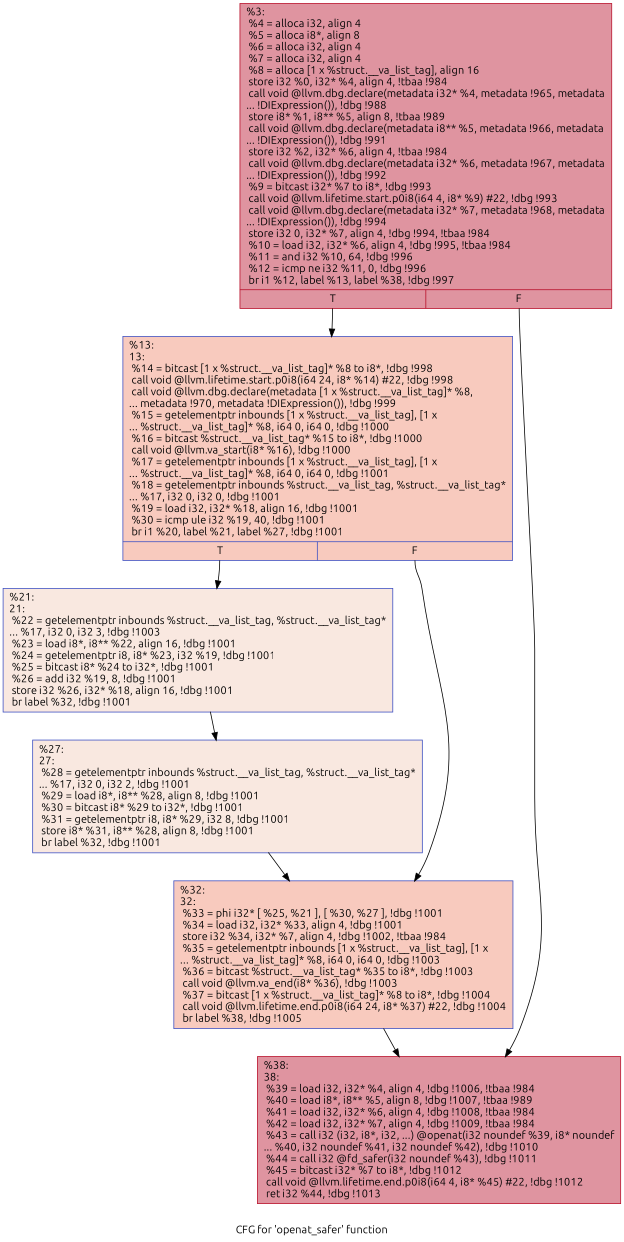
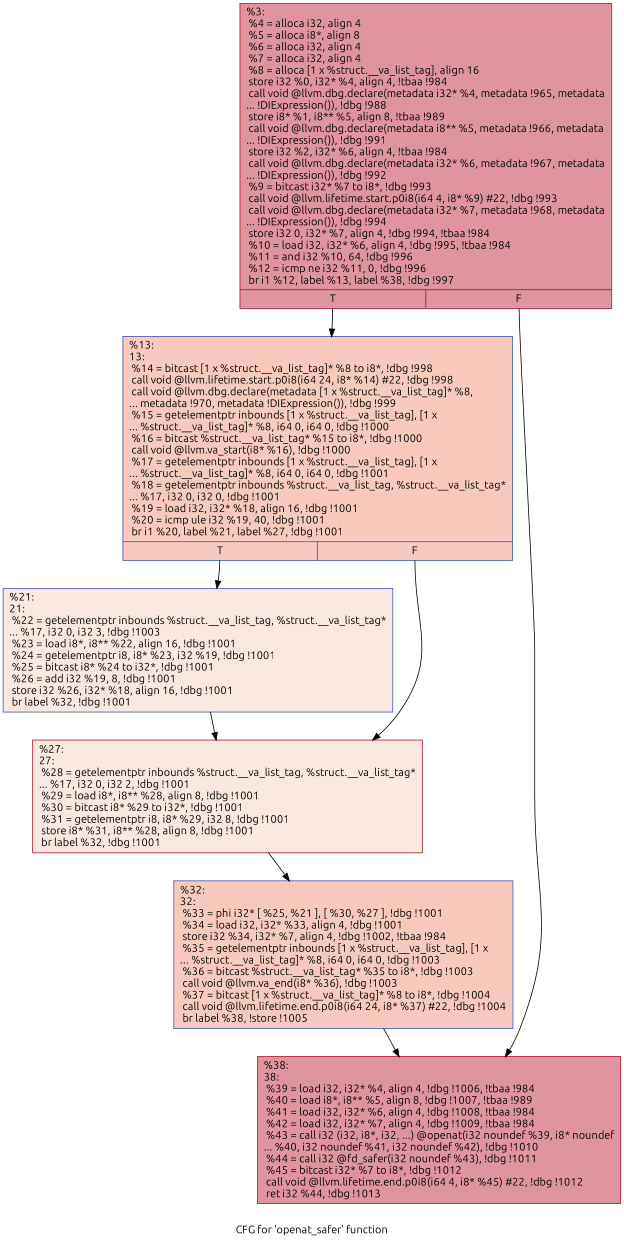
node "%13:": text "%30 = icmp ule i32 %19, 40, !dbg !1001" -> "%20 = icmp ule i32 %19, 40, !dbg !1001"
edge "%13:" -> "%32:": now "%13:" -> "%27:"
node "%27:": color #3d50c3ff -> #b70d28ff
node "%32:": text "br label %38, !dbg !1005" -> "br label %38, !store !1005"
